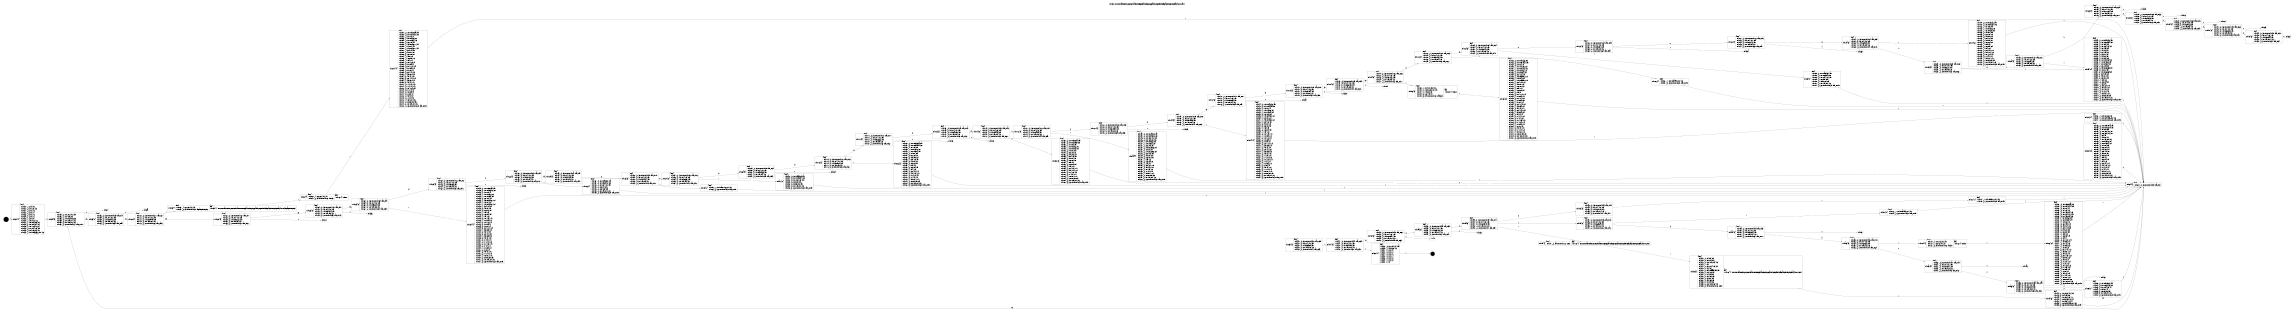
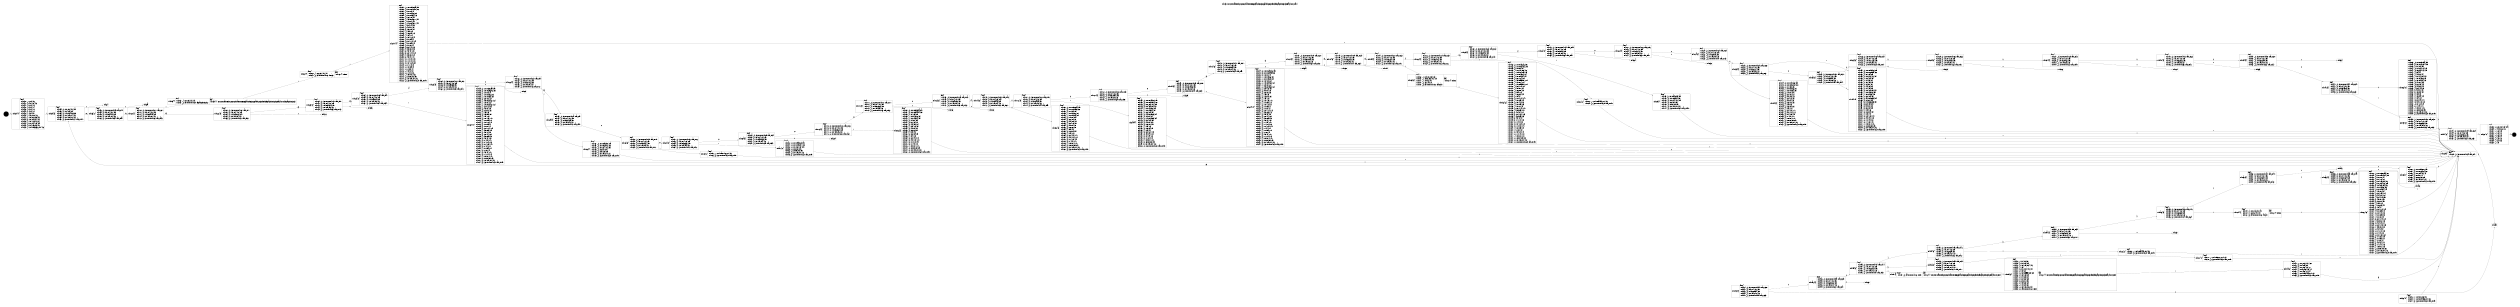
node "0x401942 [25]": added
edge "0x401974 [25]" -> "0x40198d [25]": now "0x401974 [25]" -> "0x401aeb"
